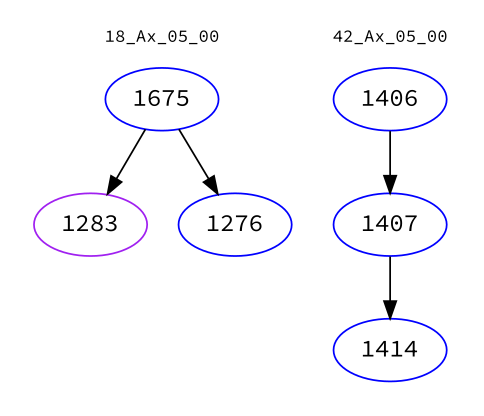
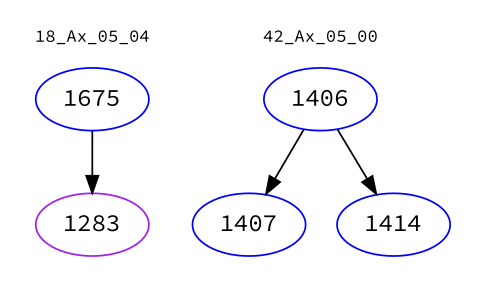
cluster "18_Ax_05_00": label "18_Ax_05_00" -> "18_Ax_05_04"
node "1276": removed
edge "1407" -> "1414": now "1406" -> "1414"
